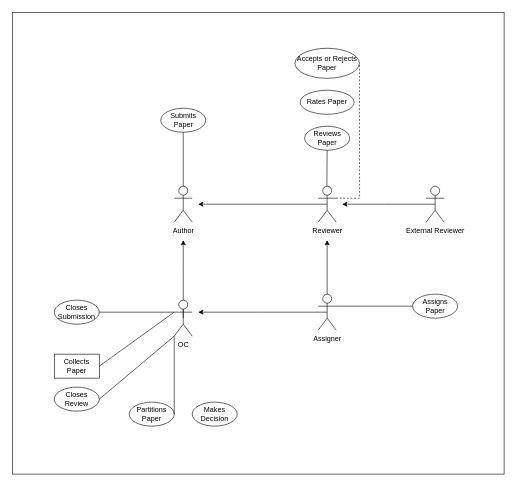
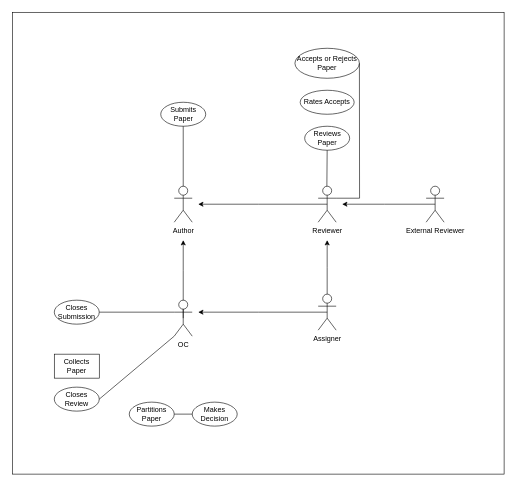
node "Rates Paper": label "Rates Paper" -> "Rates Accepts"
node "Submits Paper": moved (183, 120) -> (183, 114)
edge "Accepts or Rejects Paper" -- "Reviewer": style dashed -> solid
edge "Assigns Paper" -- "Assigner": removed
node "Assigns Paper": removed
edge "OC" -- "Collects Paper": removed
edge "OC" -- "Partitions Paper": now "Makes Decision" -- "Partitions Paper"
